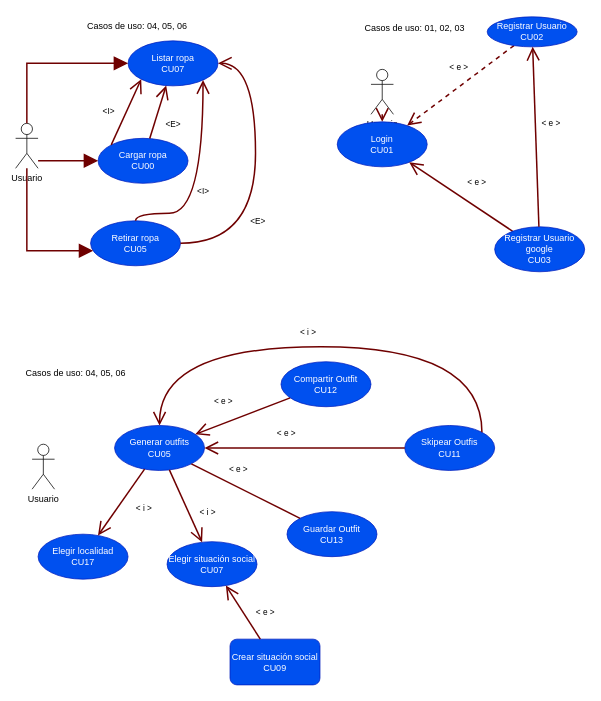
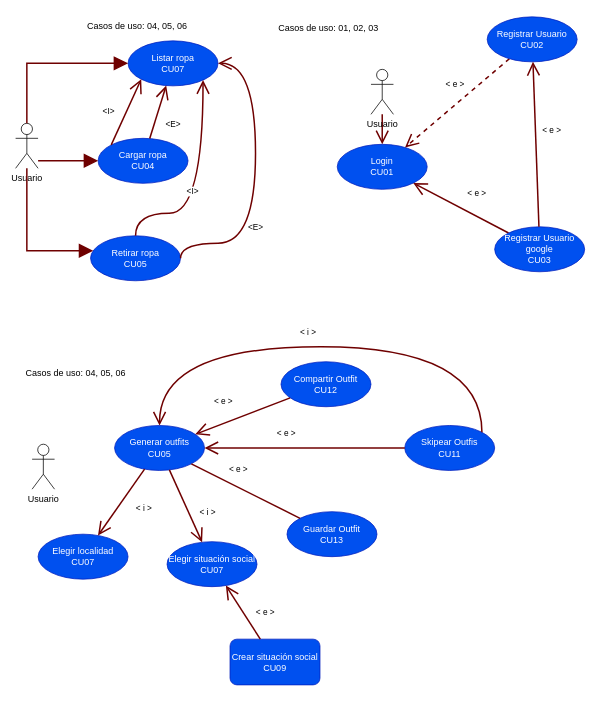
node "Casos de uso: 01, 02, 03": moved (414, 28) -> (328, 28)
node "Registrar Usuario CU02": size 90x30 -> 90x45
node "Login CU01": moved (382, 144) -> (382, 167)
node "Cargar ropa CU00": label "Cargar ropa CU00" -> "Cargar ropa CU04"
node "Retirar ropa CU05": moved (135, 243) -> (135, 258)
node "Elegir localidad CU17": label "Elegir localidad CU17" -> "Elegir localidad CU07"
